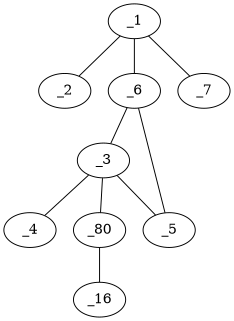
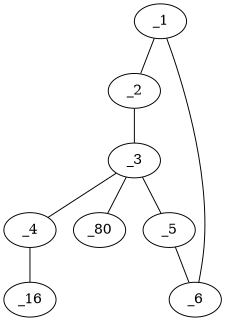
node "_7": removed
edge "_6" -- "_3": now "_2" -- "_3"
edge "_80" -- "_16": now "_4" -- "_16"
